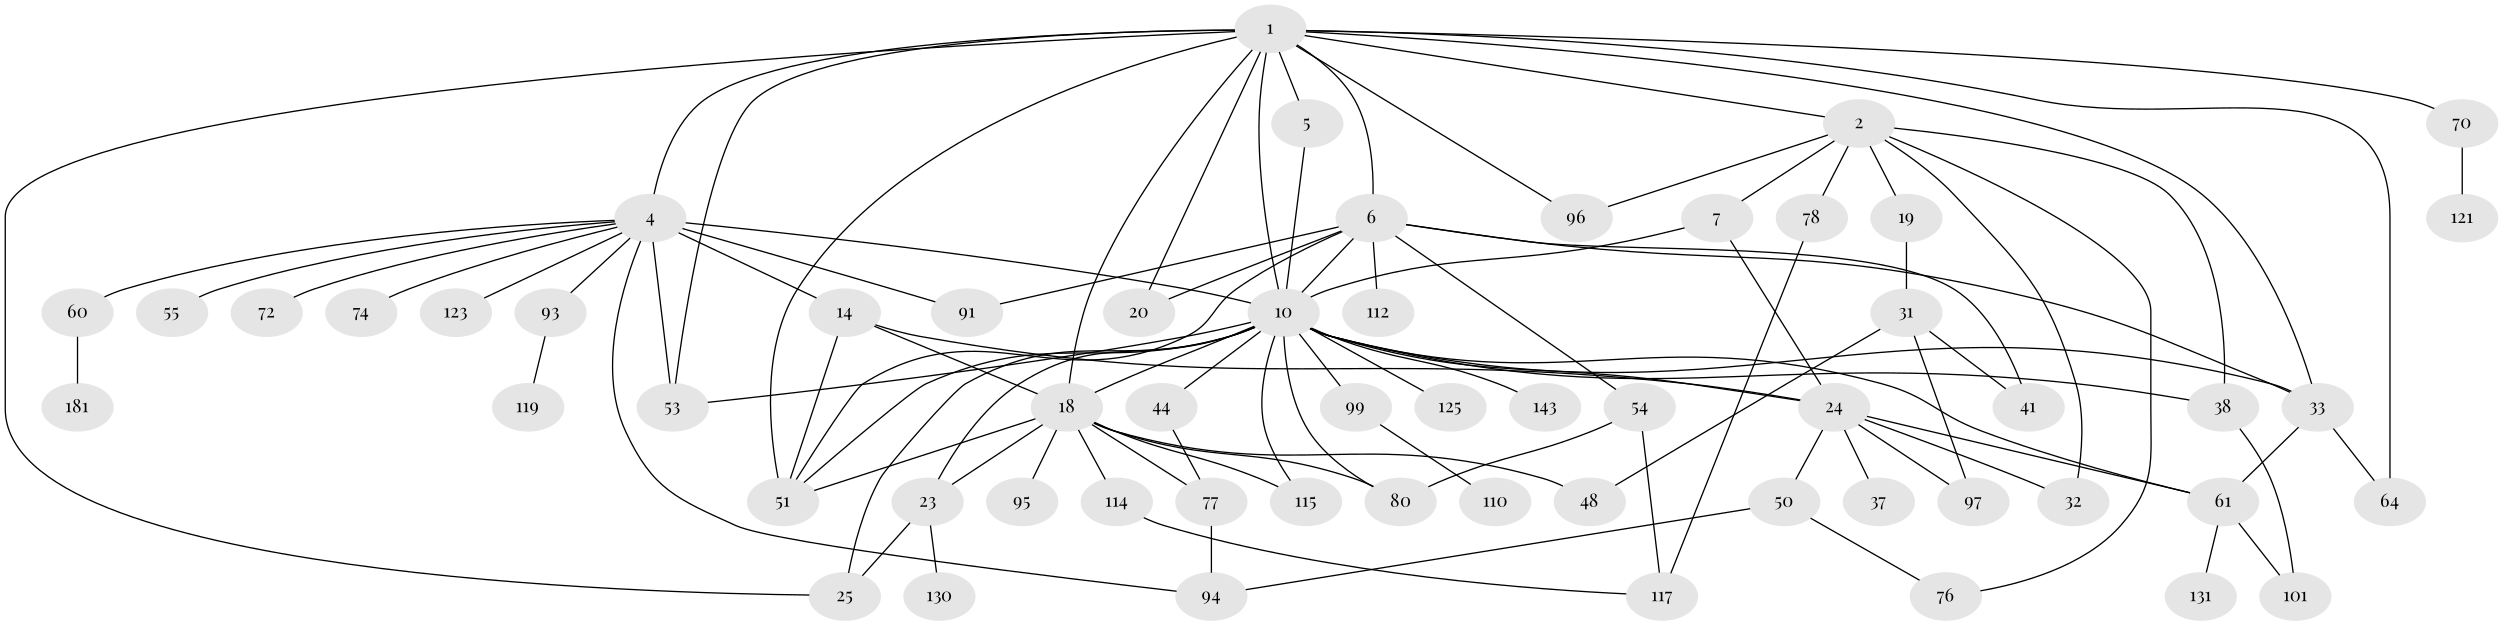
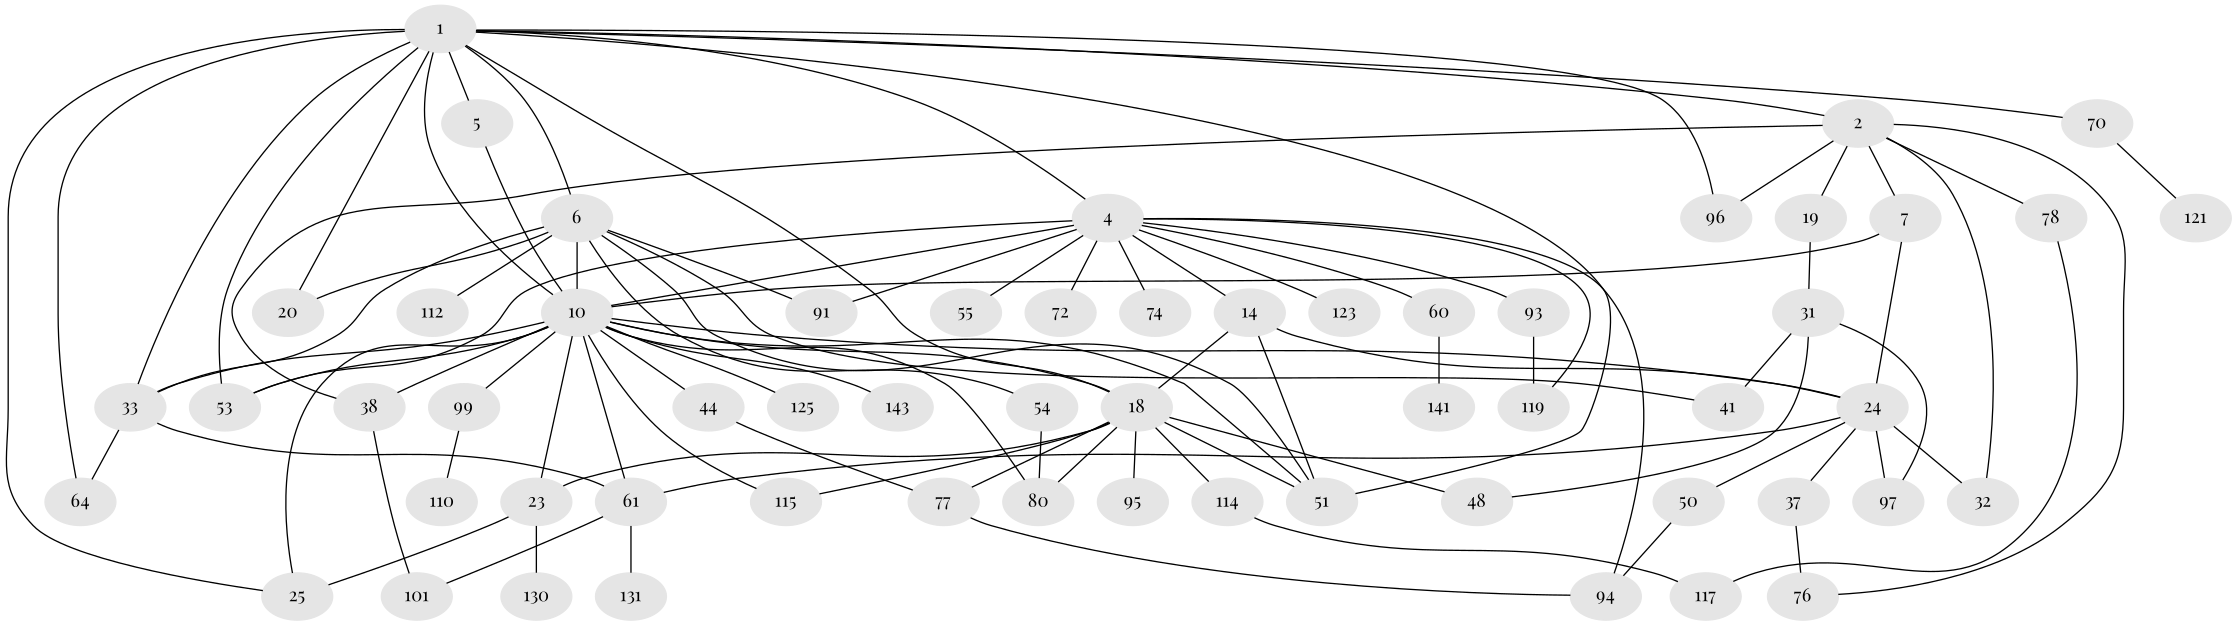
edge "4" -- "119": added
node "181": label "181" -> "141"
edge "54" -- "117": removed
edge "50" -- "76": now "37" -- "76"
